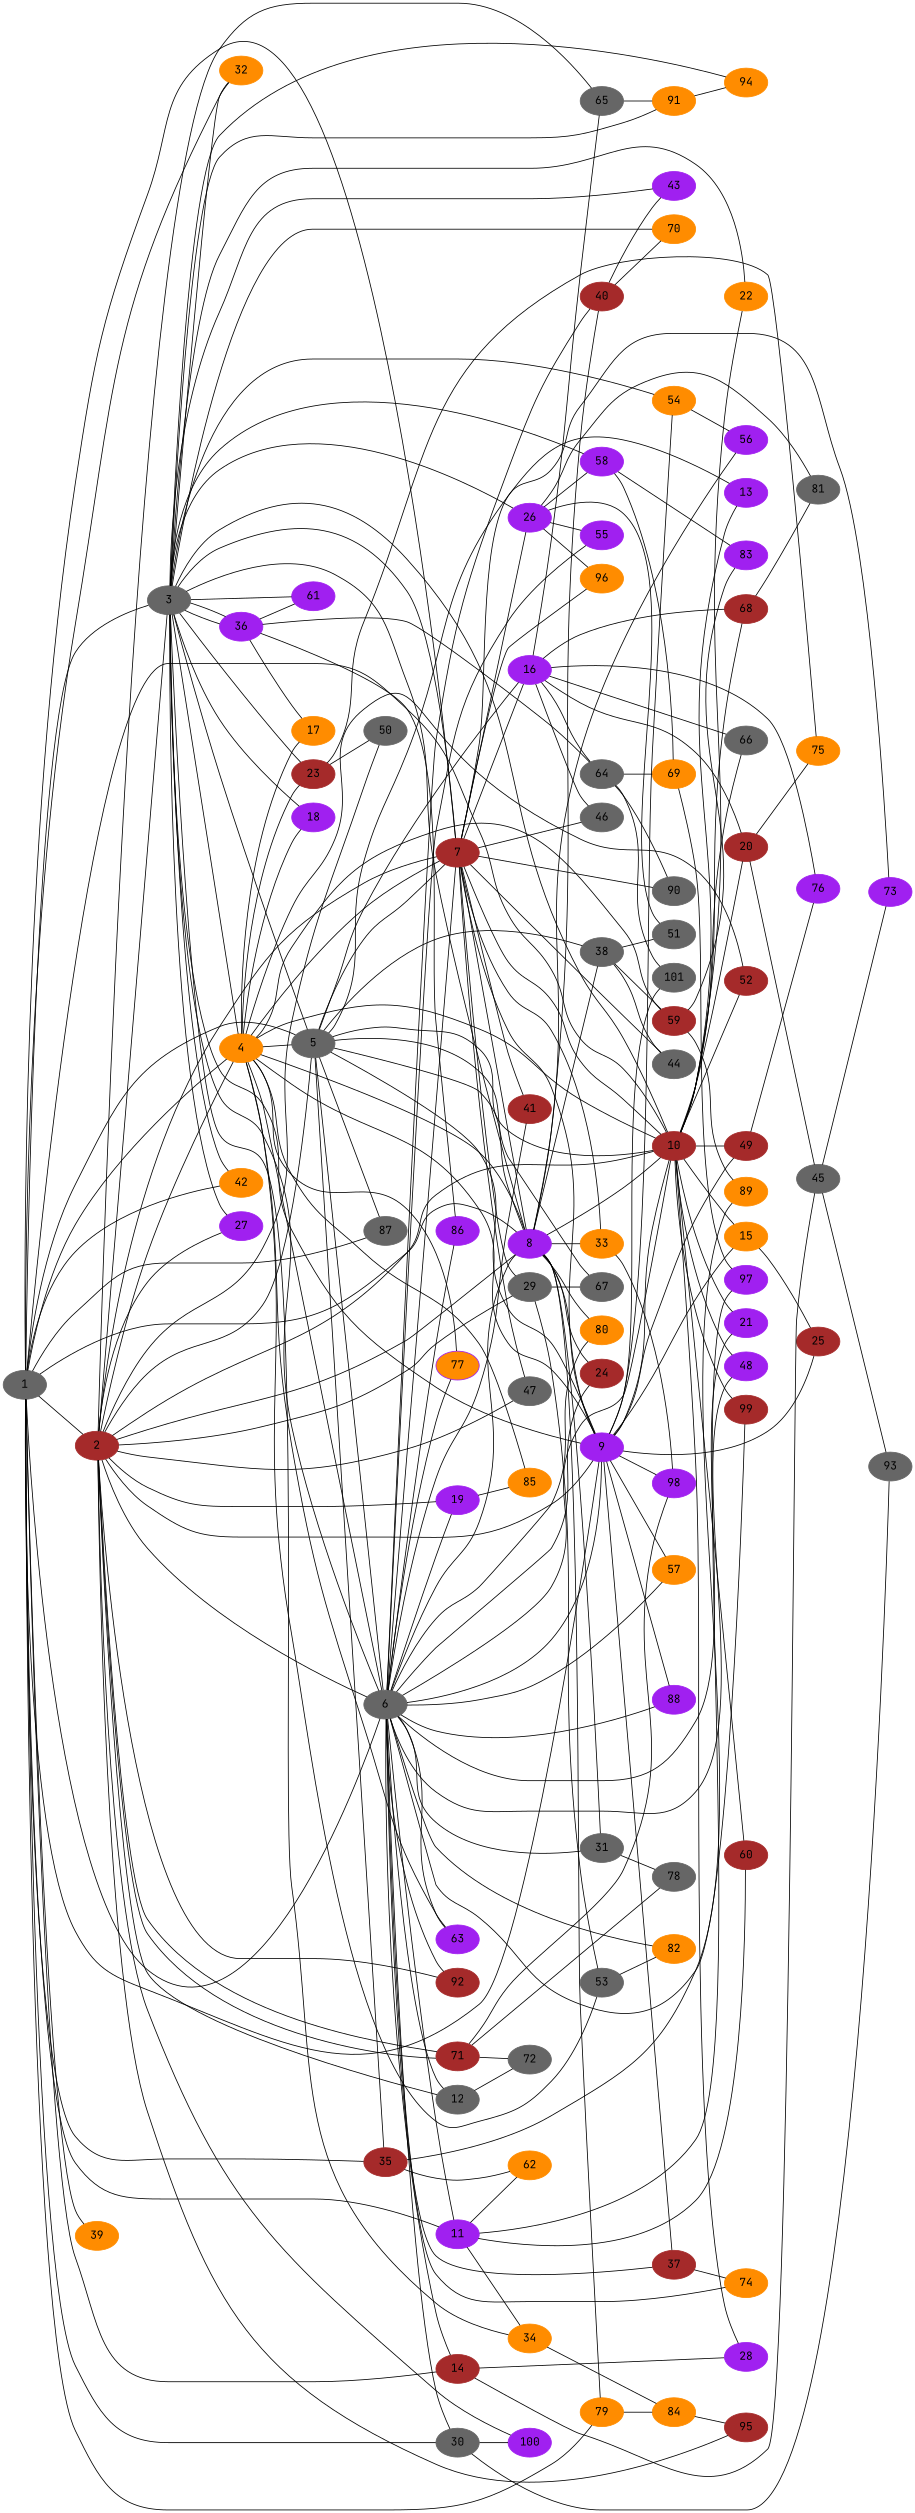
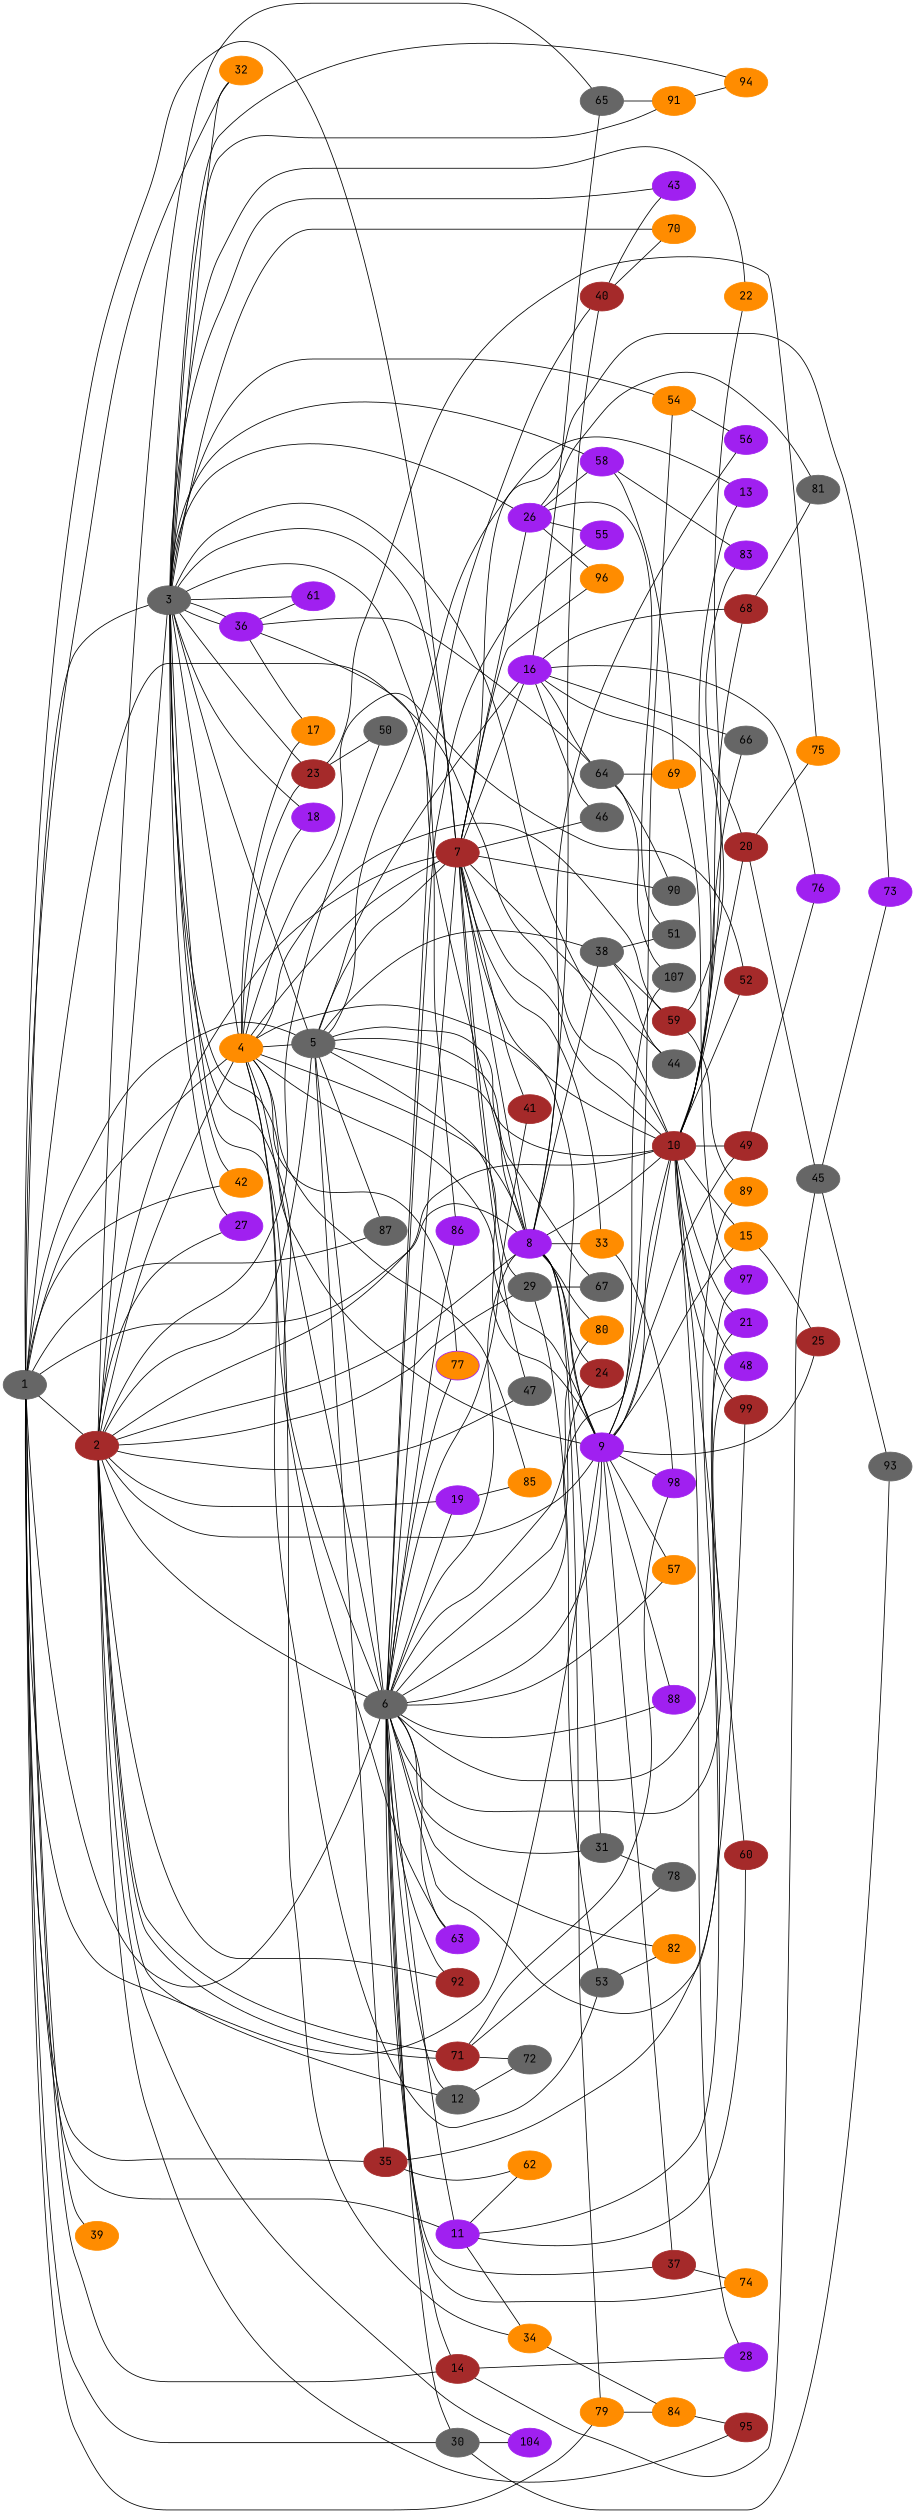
node "101": label "101" -> "107"
node "100": label "100" -> "104"
